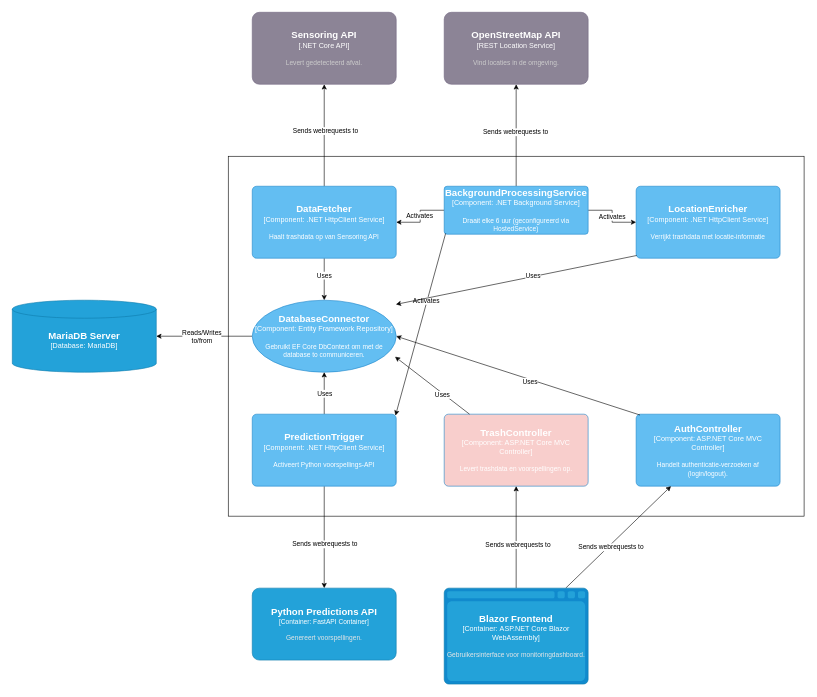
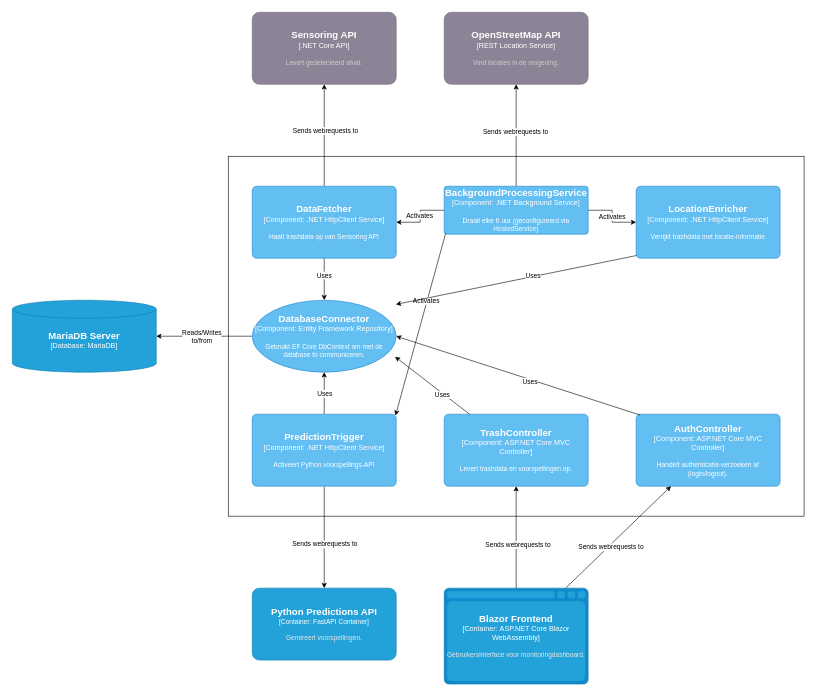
node "TrashController [Component: ASP.NET Core MVC Controller] Levert trashdata en voorspellingen op.": fillcolor #f8cecc -> #63bef2
